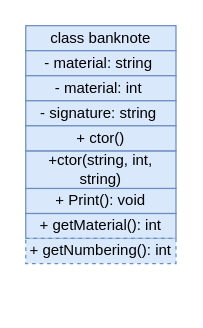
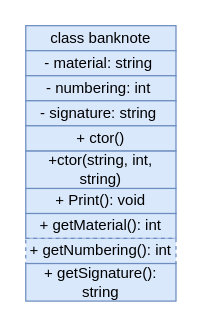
node "- material: int": label "- material: int" -> "- numbering: int"
node "+ getSignature(): string": added
